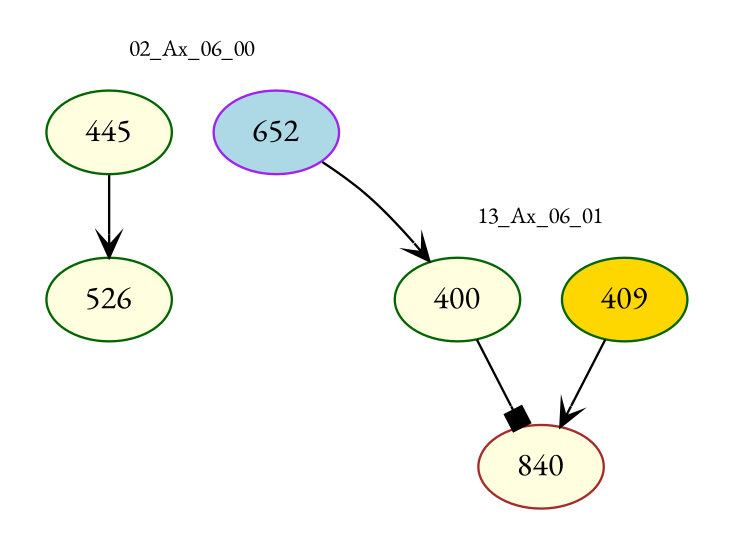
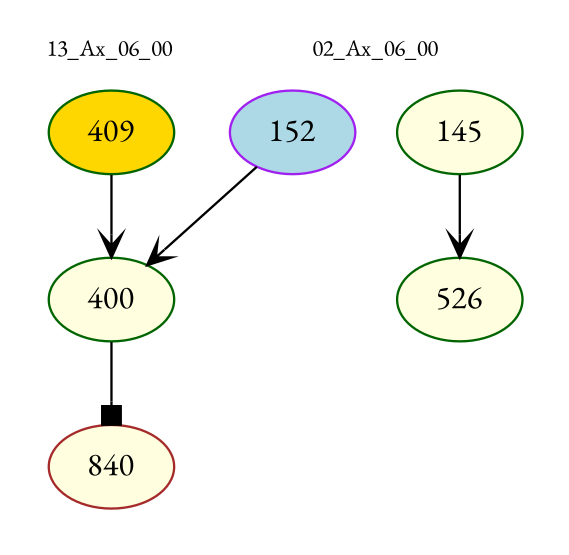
node "445": label "445" -> "145"
node "652": label "652" -> "152"
cluster "13_Ax_06_01": label "13_Ax_06_01" -> "13_Ax_06_00"
edge "409" -> "840": now "409" -> "400"
